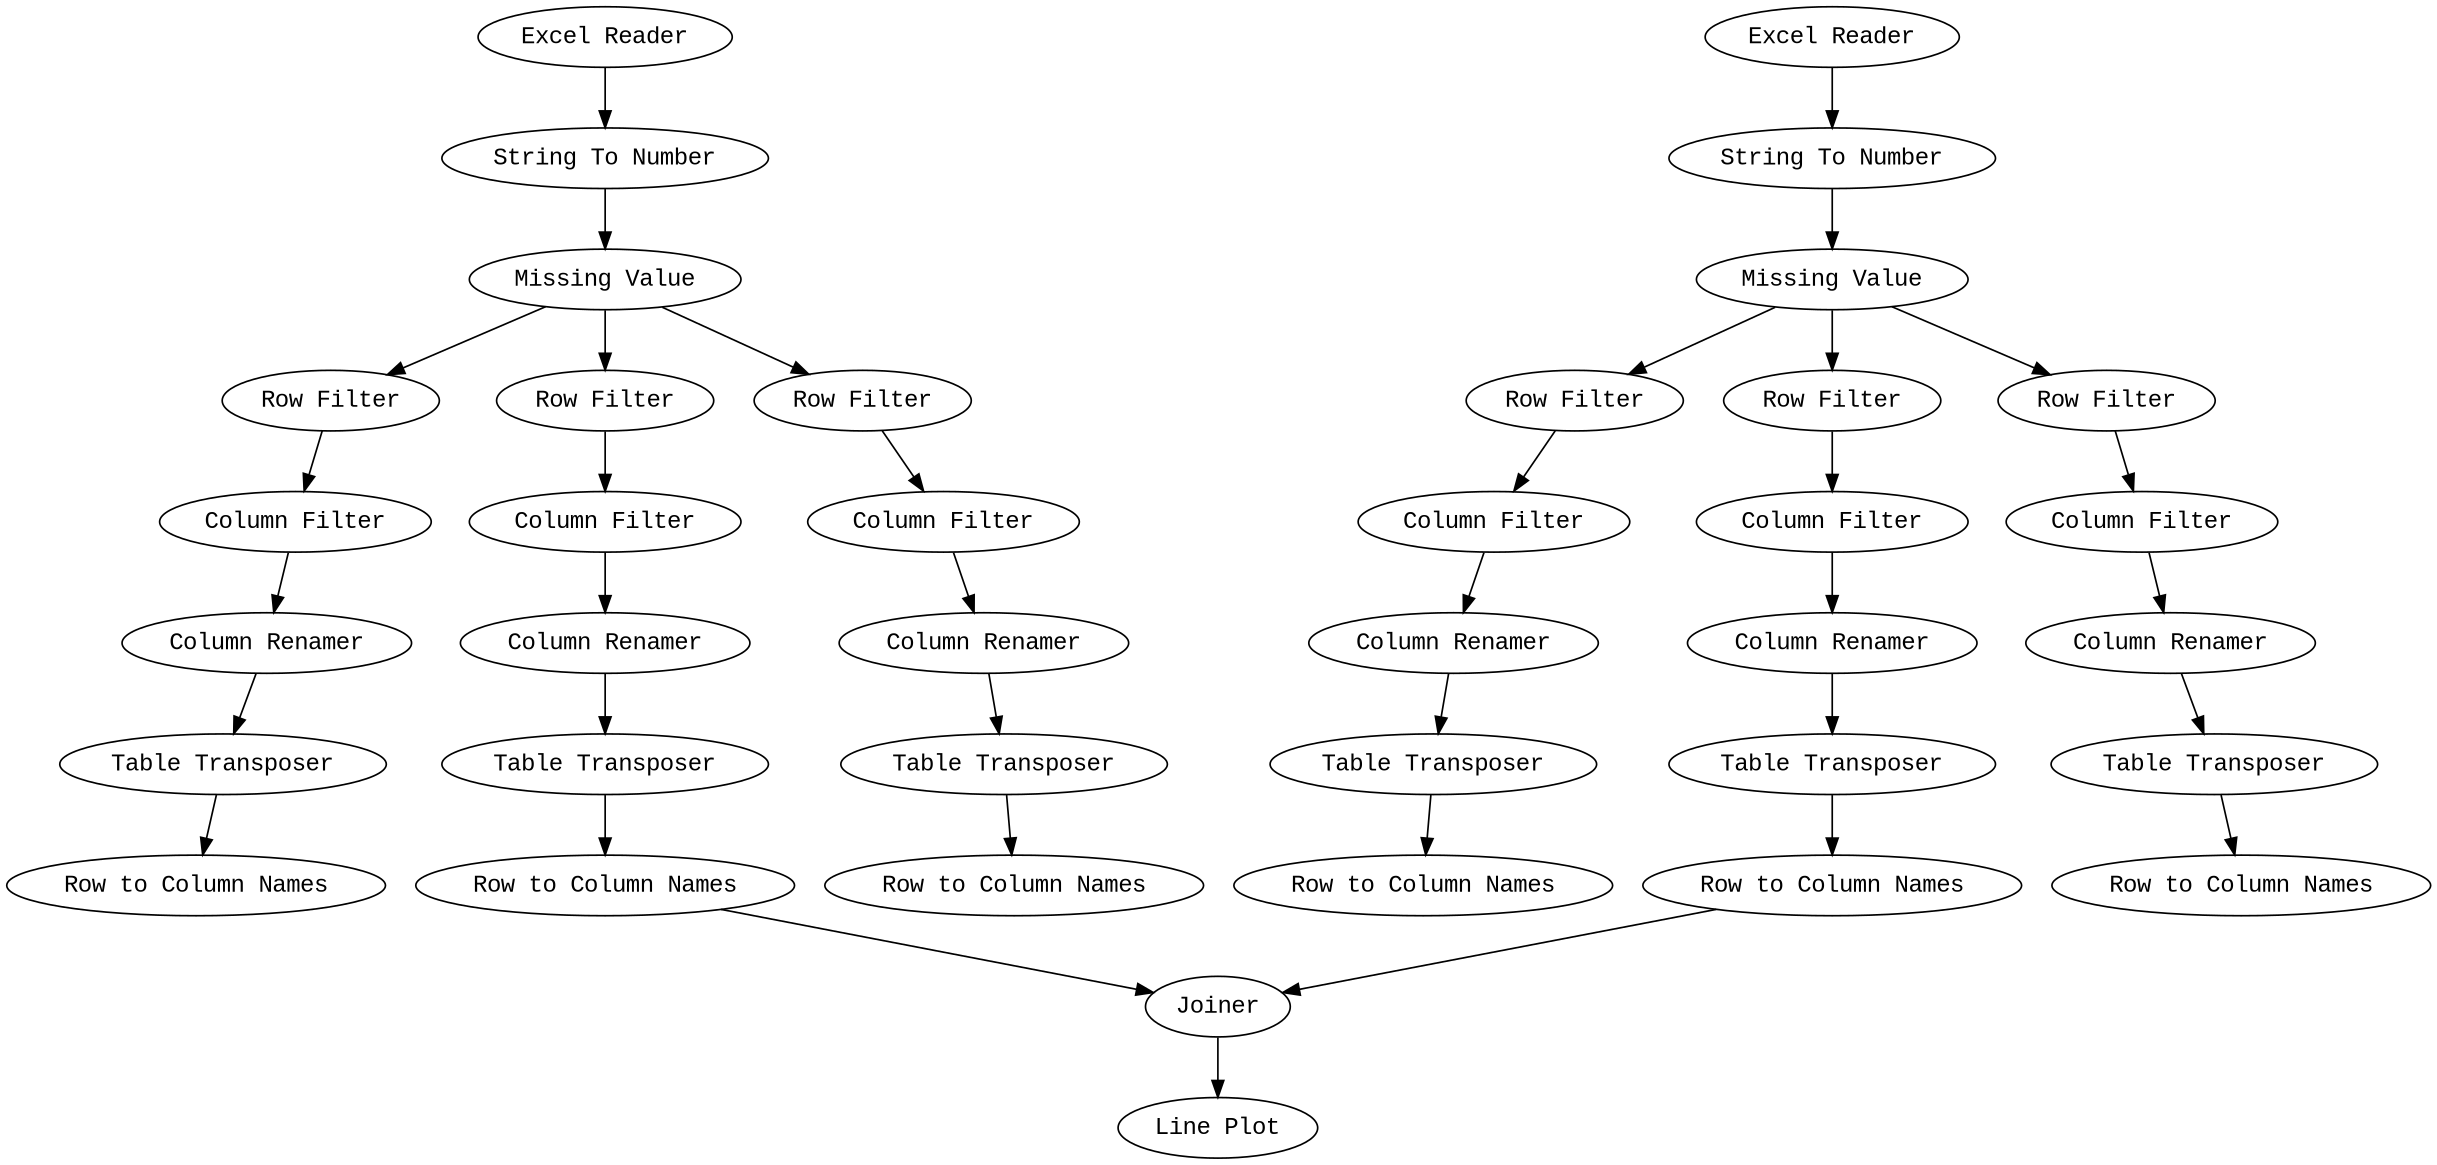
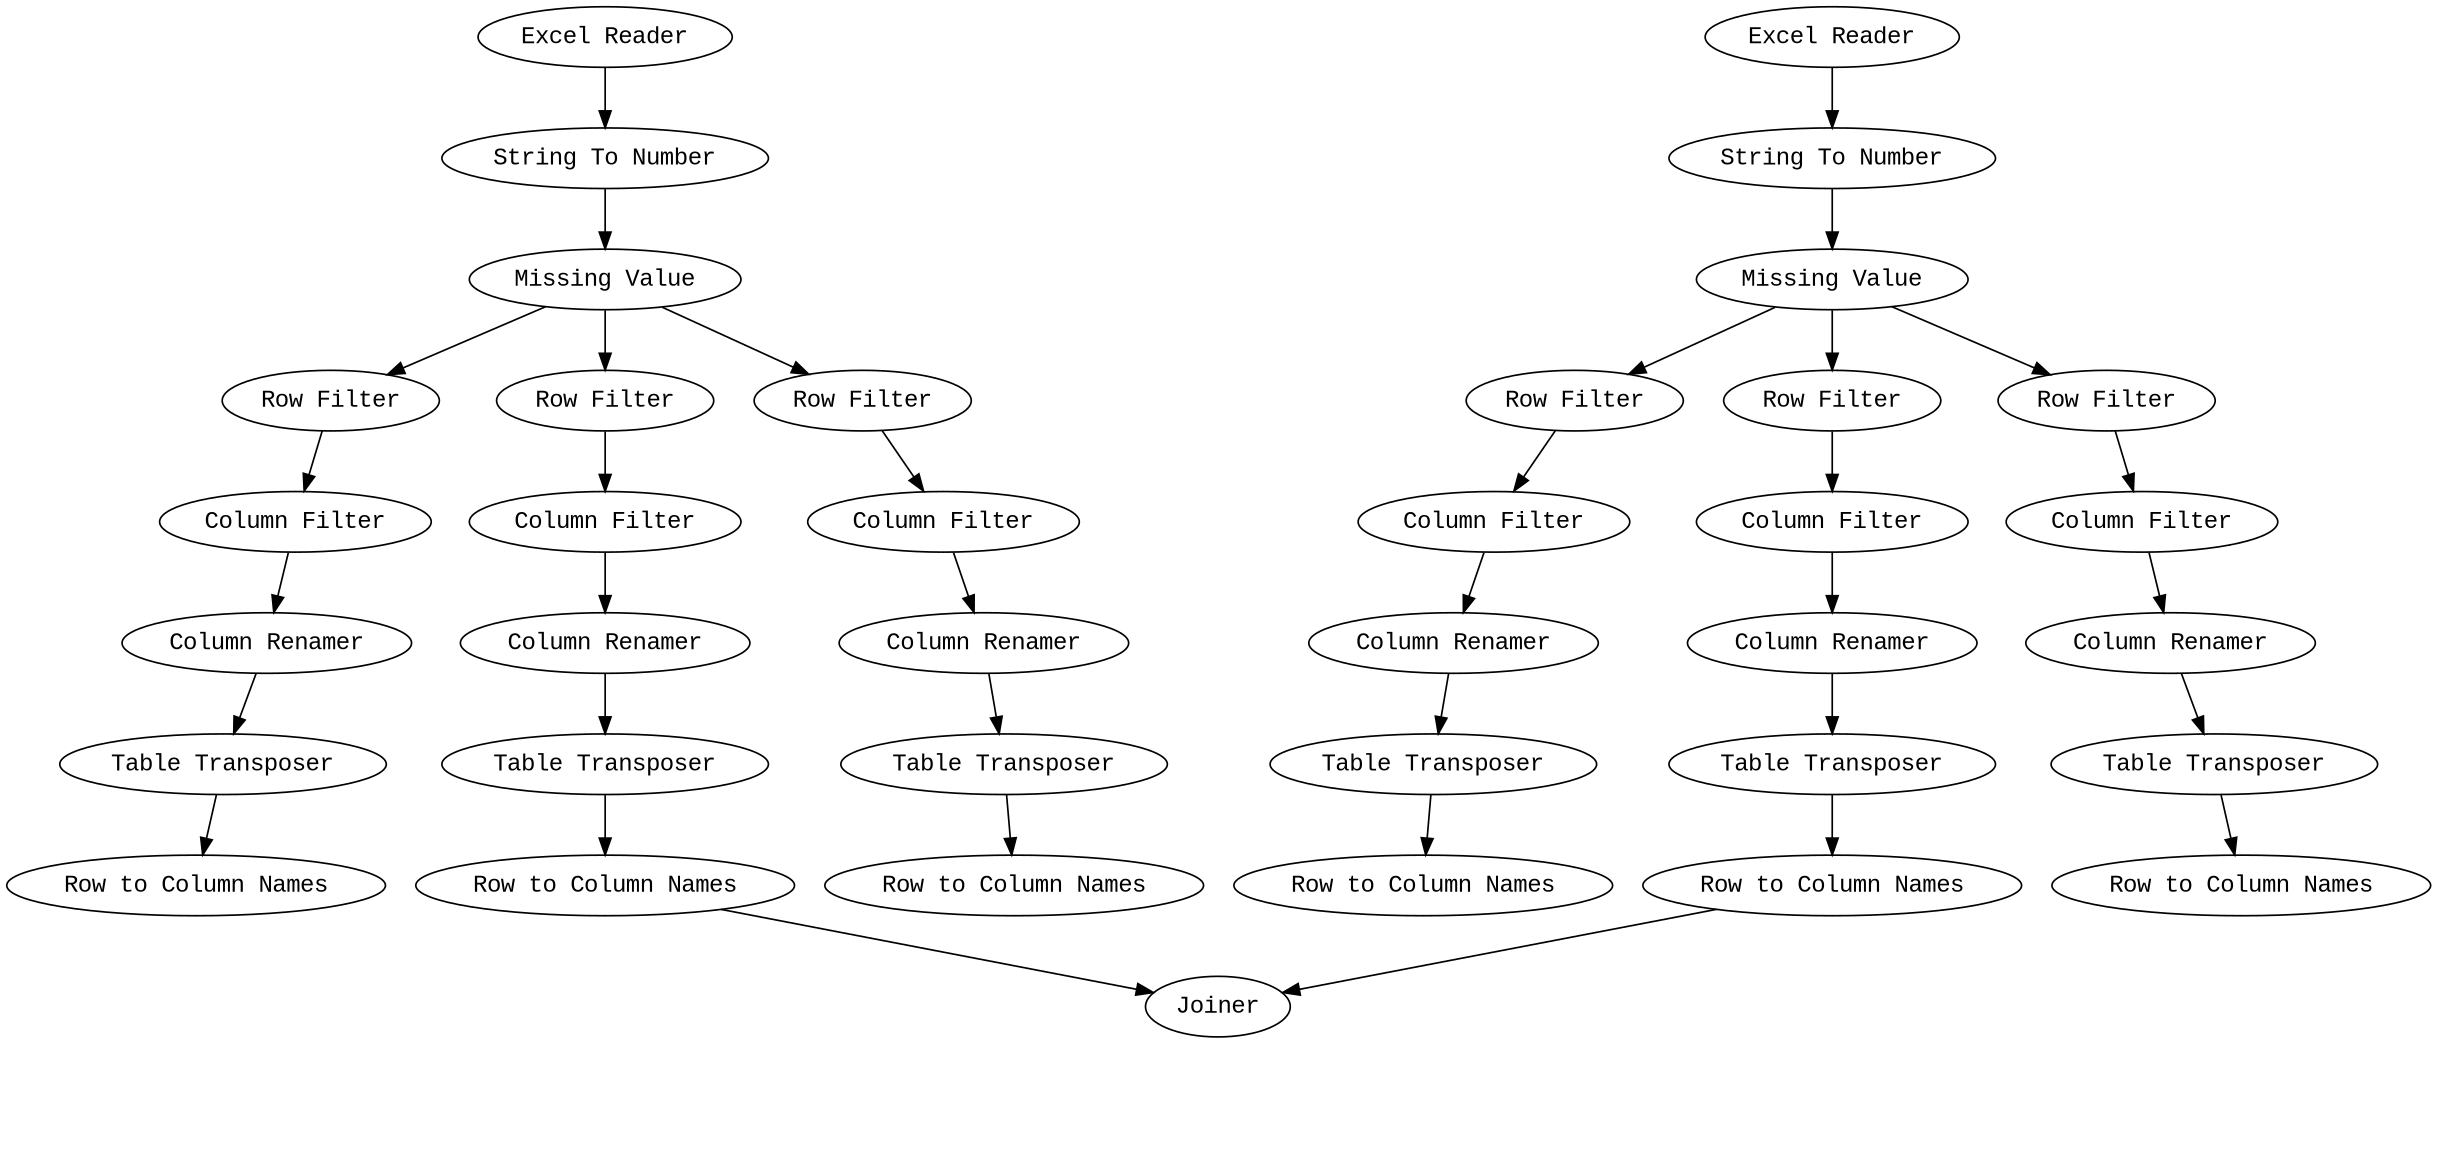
node "Line Plot": removed
